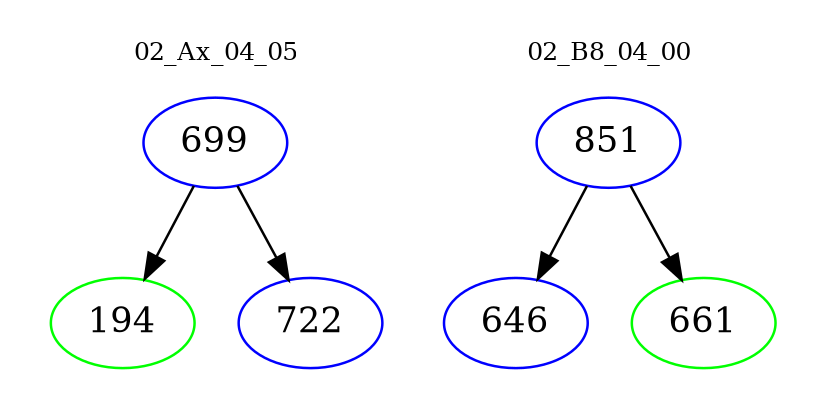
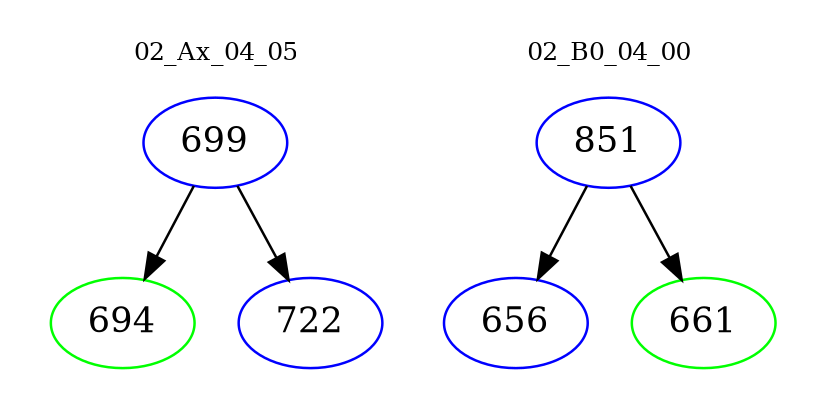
cluster "02_B8_04_00": label "02_B8_04_00" -> "02_B0_04_00"
node "194": label "194" -> "694"
node "646": label "646" -> "656"
